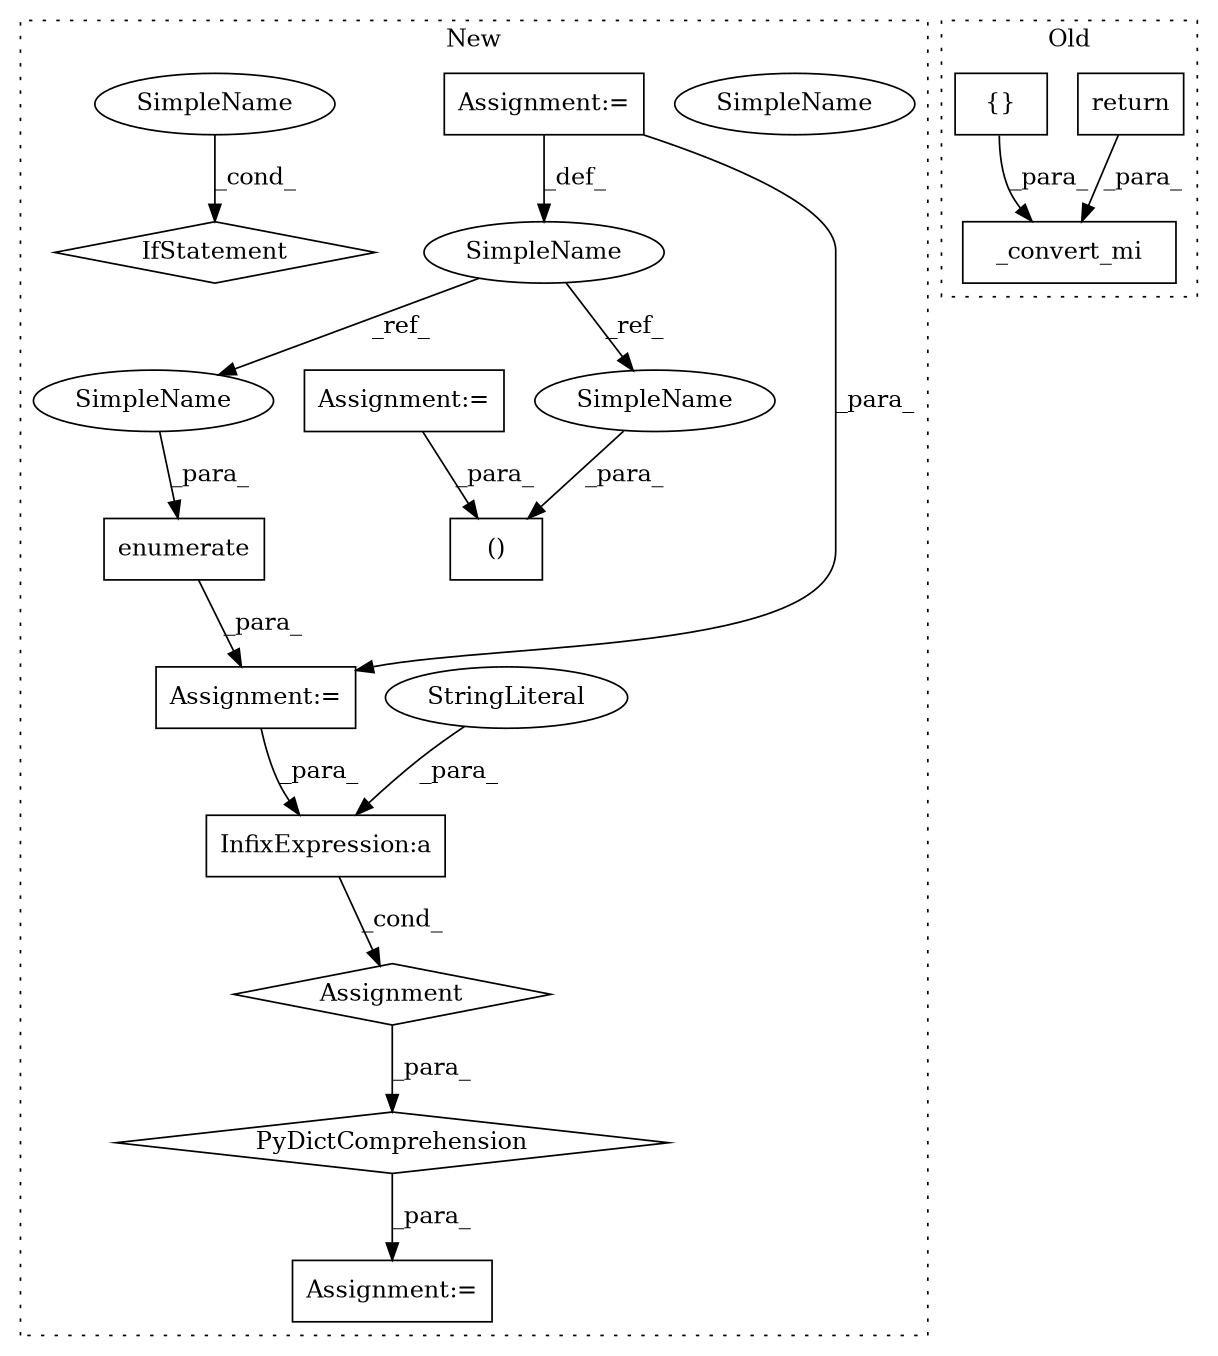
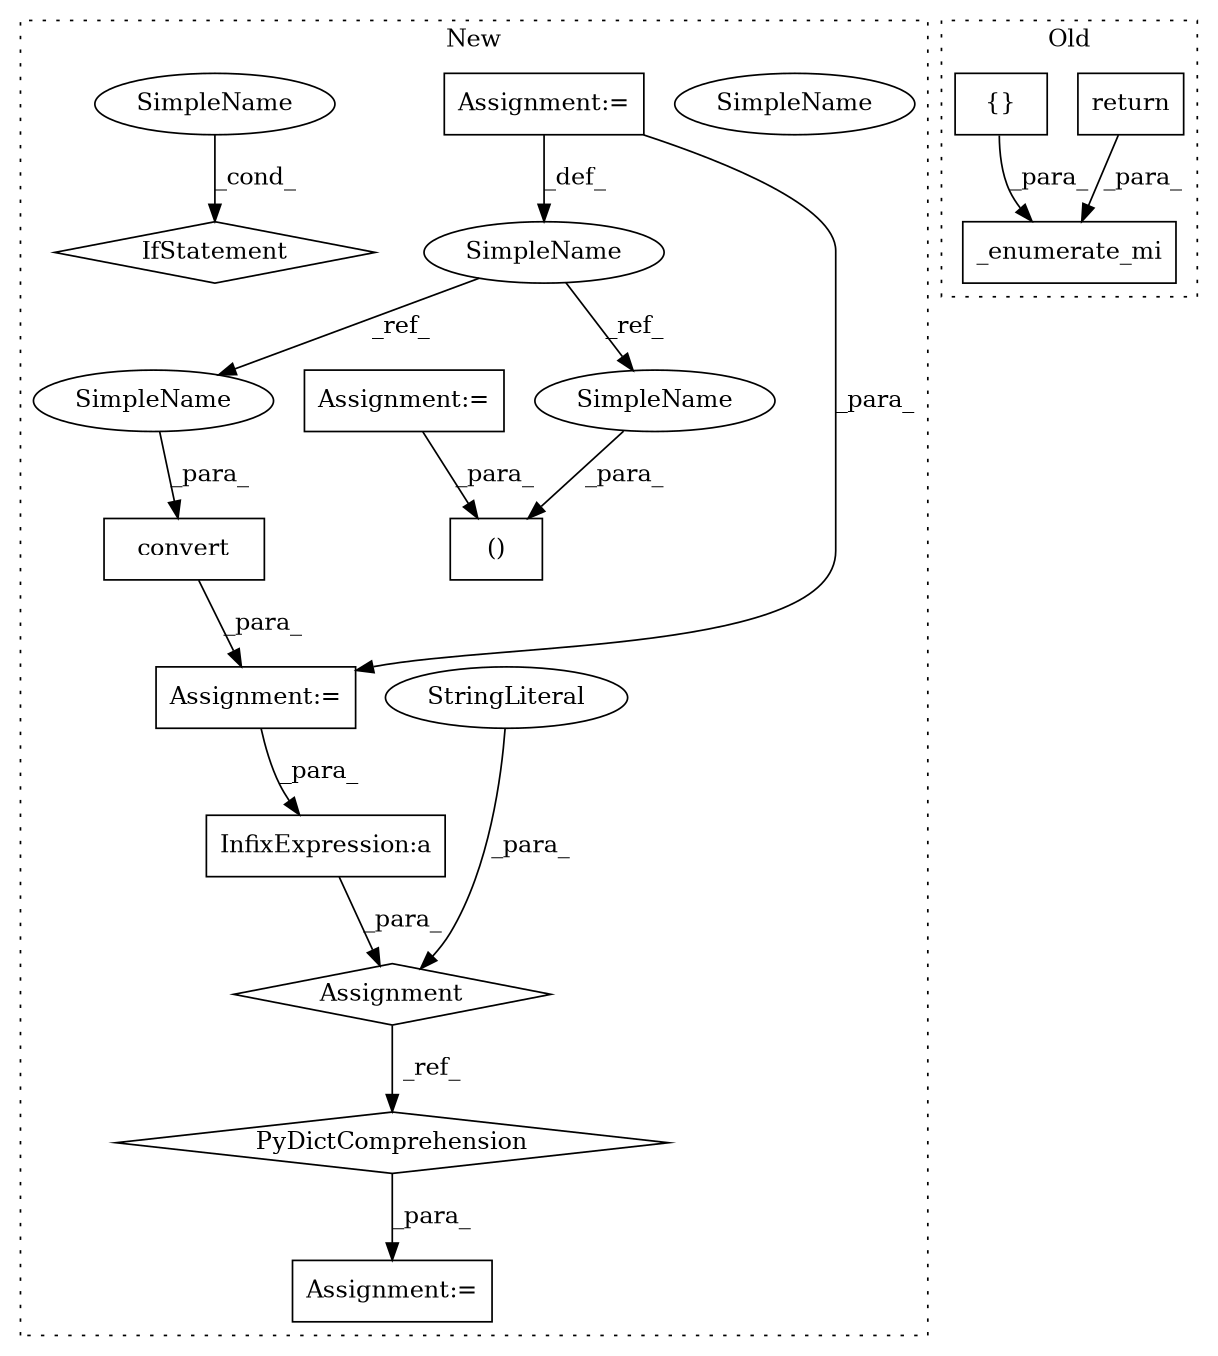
node "_convert_mi": label "_convert_mi" -> "_enumerate_mi"
node "enumerate": label "enumerate" -> "convert"
edge "StringLiteral" -> "InfixExpression:a": now "StringLiteral" -> "Assignment"
edge "InfixExpression:a" -> "Assignment": label "_cond_" -> "_para_"
edge "Assignment" -> "PyDictComprehension": label "_para_" -> "_ref_"
